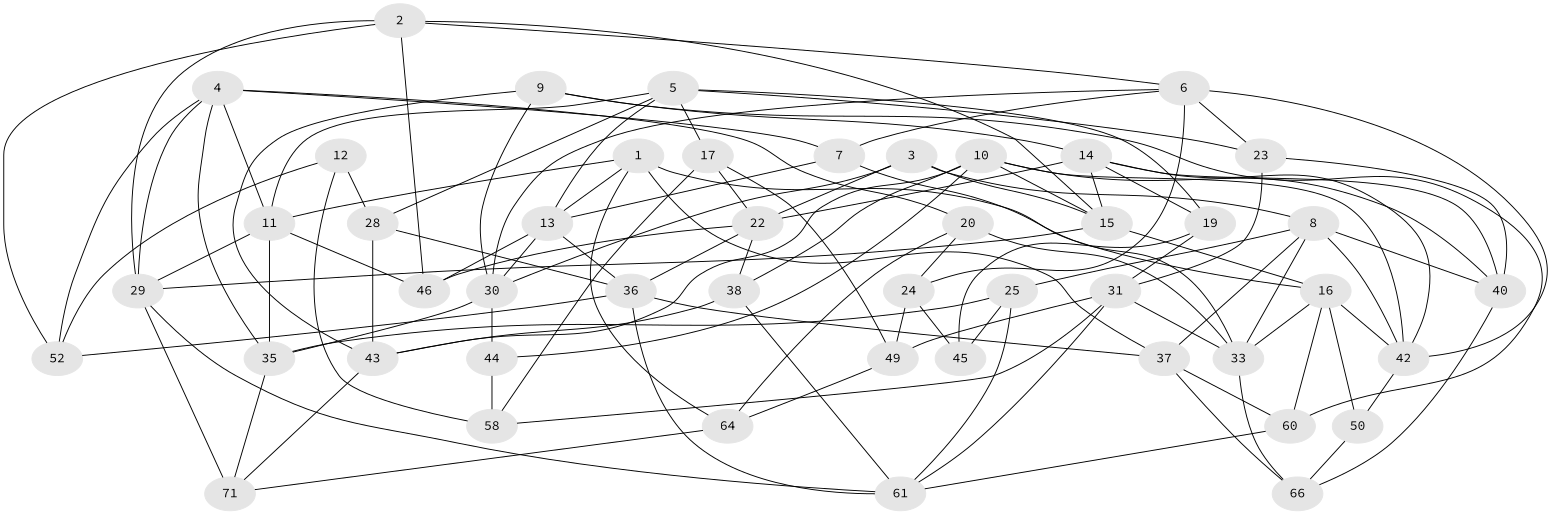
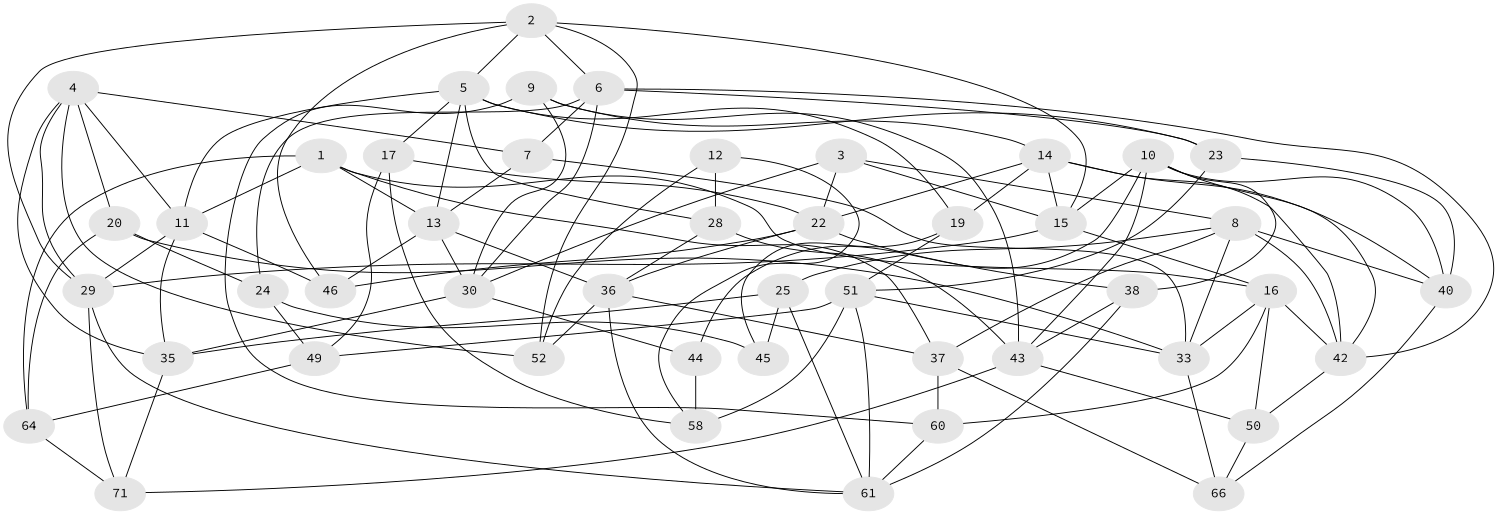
edge "2" -- "5": added
node "31": label "31" -> "51"
edge "43" -- "50": added
